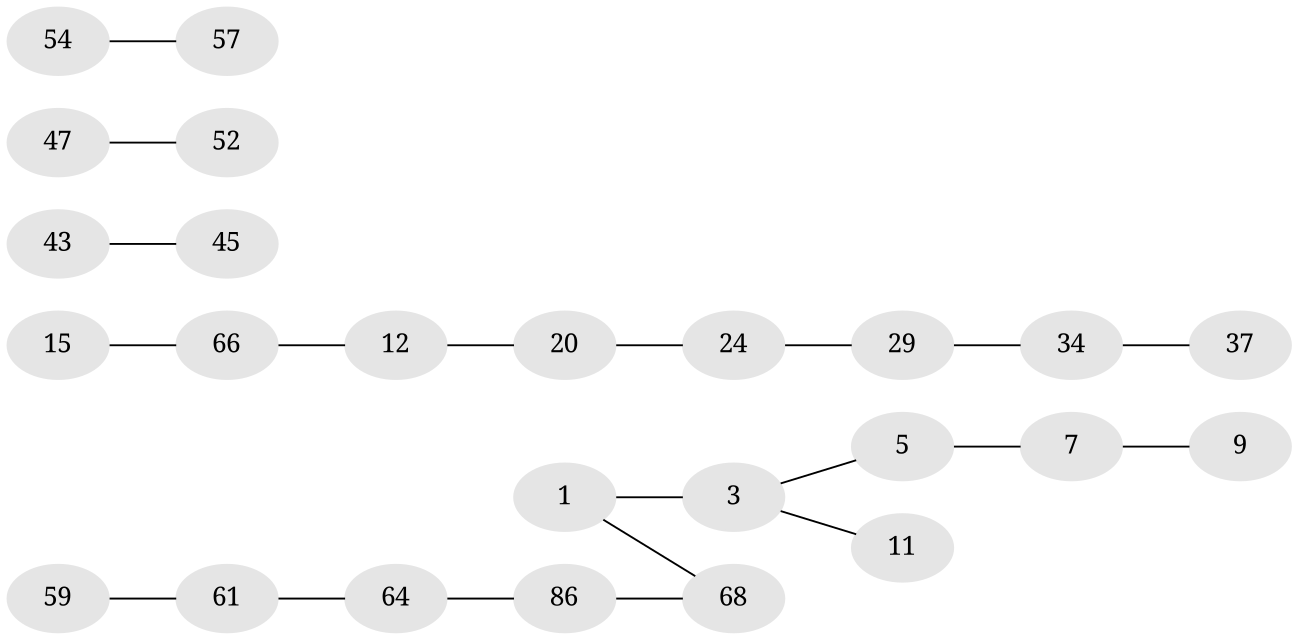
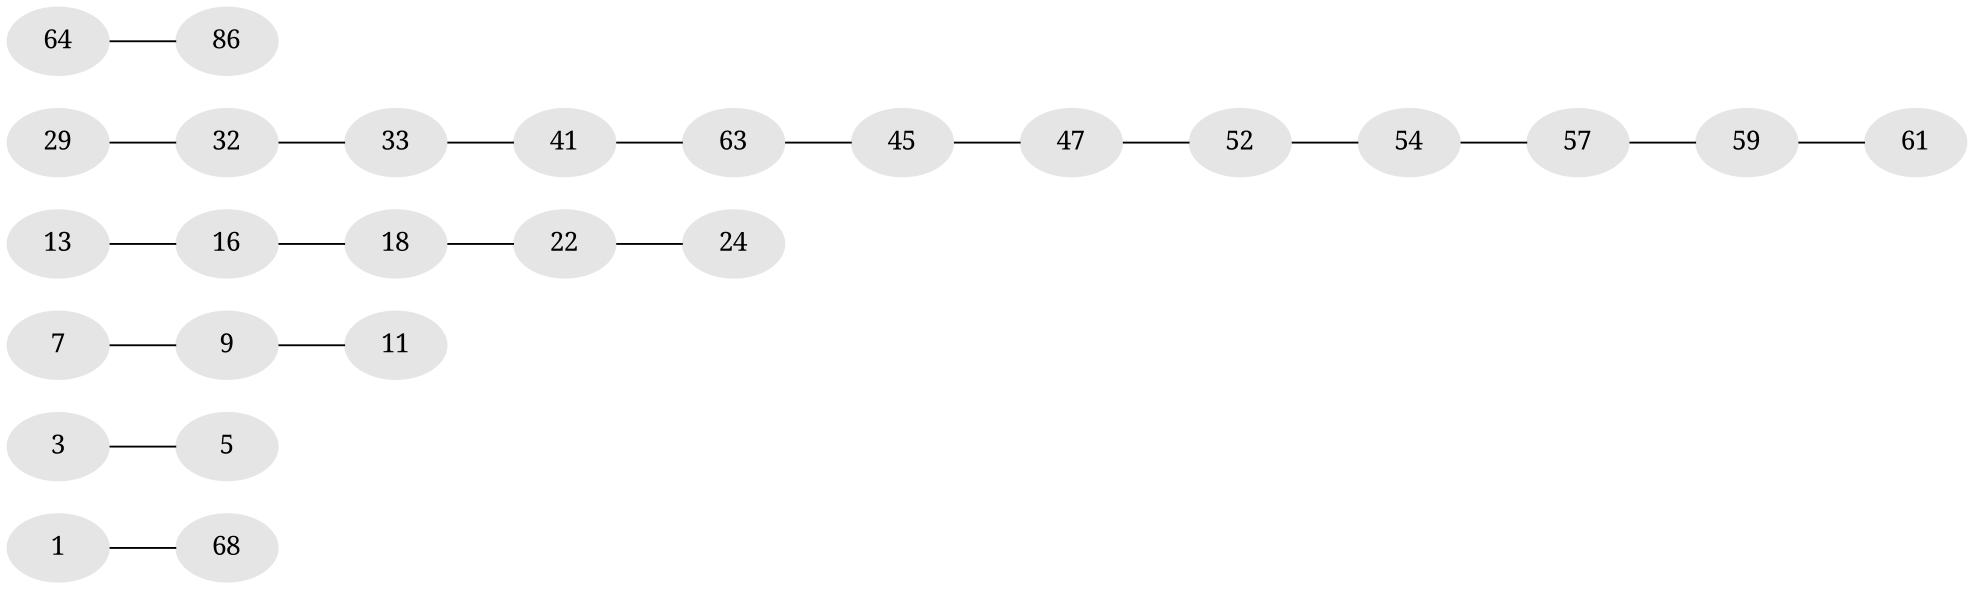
node "41": added
edge "45" -- "47": added
edge "52" -- "54": added
edge "57" -- "59": added
node "43": label "43" -> "63"
node "15": label "15" -> "13"
node "66": label "66" -> "16"
node "12": label "12" -> "18"
node "20": label "20" -> "22"
edge "24" -- "29": removed
node "34": label "34" -> "32"
node "37": label "37" -> "33"
edge "5" -- "7": removed
edge "1" -- "3": removed
edge "3" -- "11": now "9" -- "11"
edge "61" -- "64": removed
edge "86" -- "68": removed
